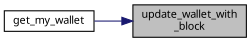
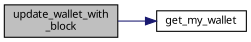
edge "get_my_wallet" -> "update_wallet_with _block": reversed
